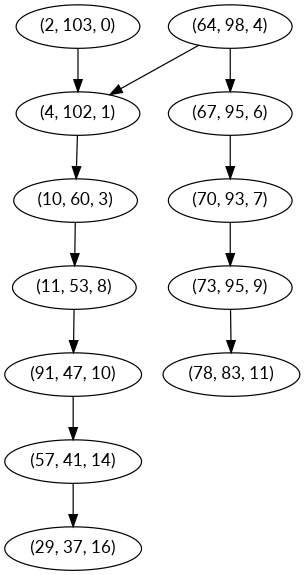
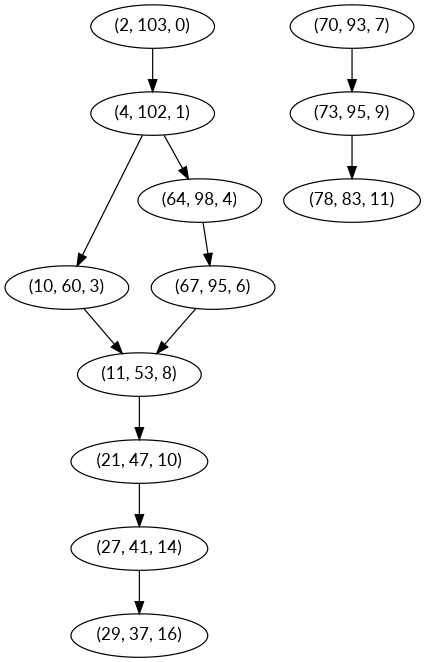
edge "(64, 98, 4)" -> "(4, 102, 1)": reversed
edge "(67, 95, 6)" -> "(70, 93, 7)": now "(67, 95, 6)" -> "(11, 53, 8)"
node "(91, 47, 10)": label "(91, 47, 10)" -> "(21, 47, 10)"
node "(57, 41, 14)": label "(57, 41, 14)" -> "(27, 41, 14)"
